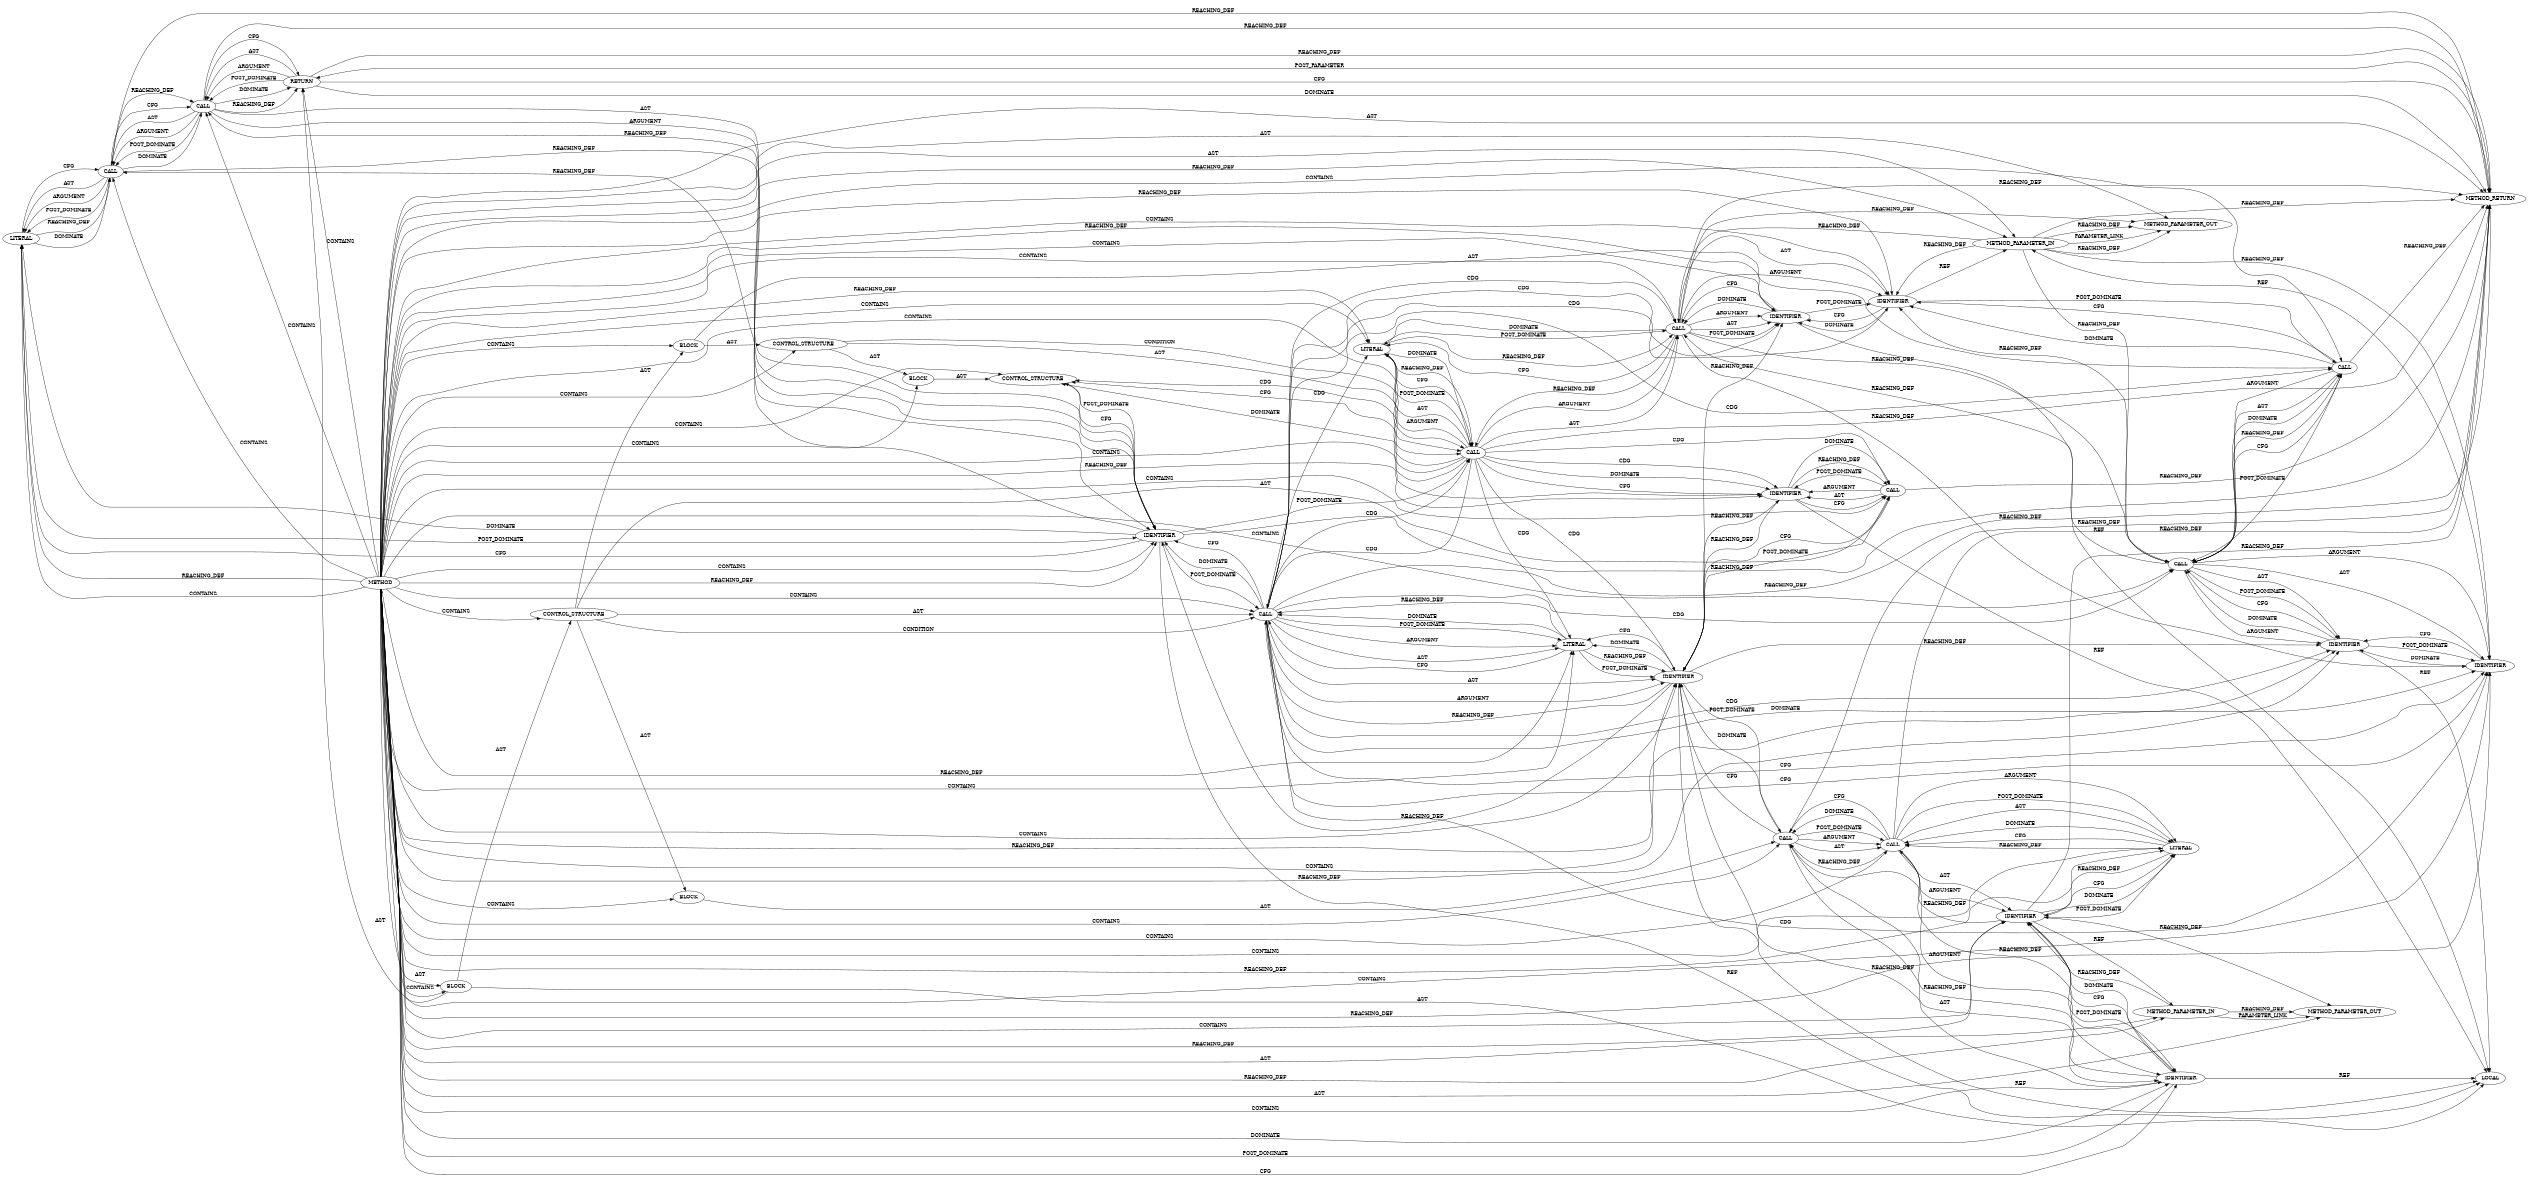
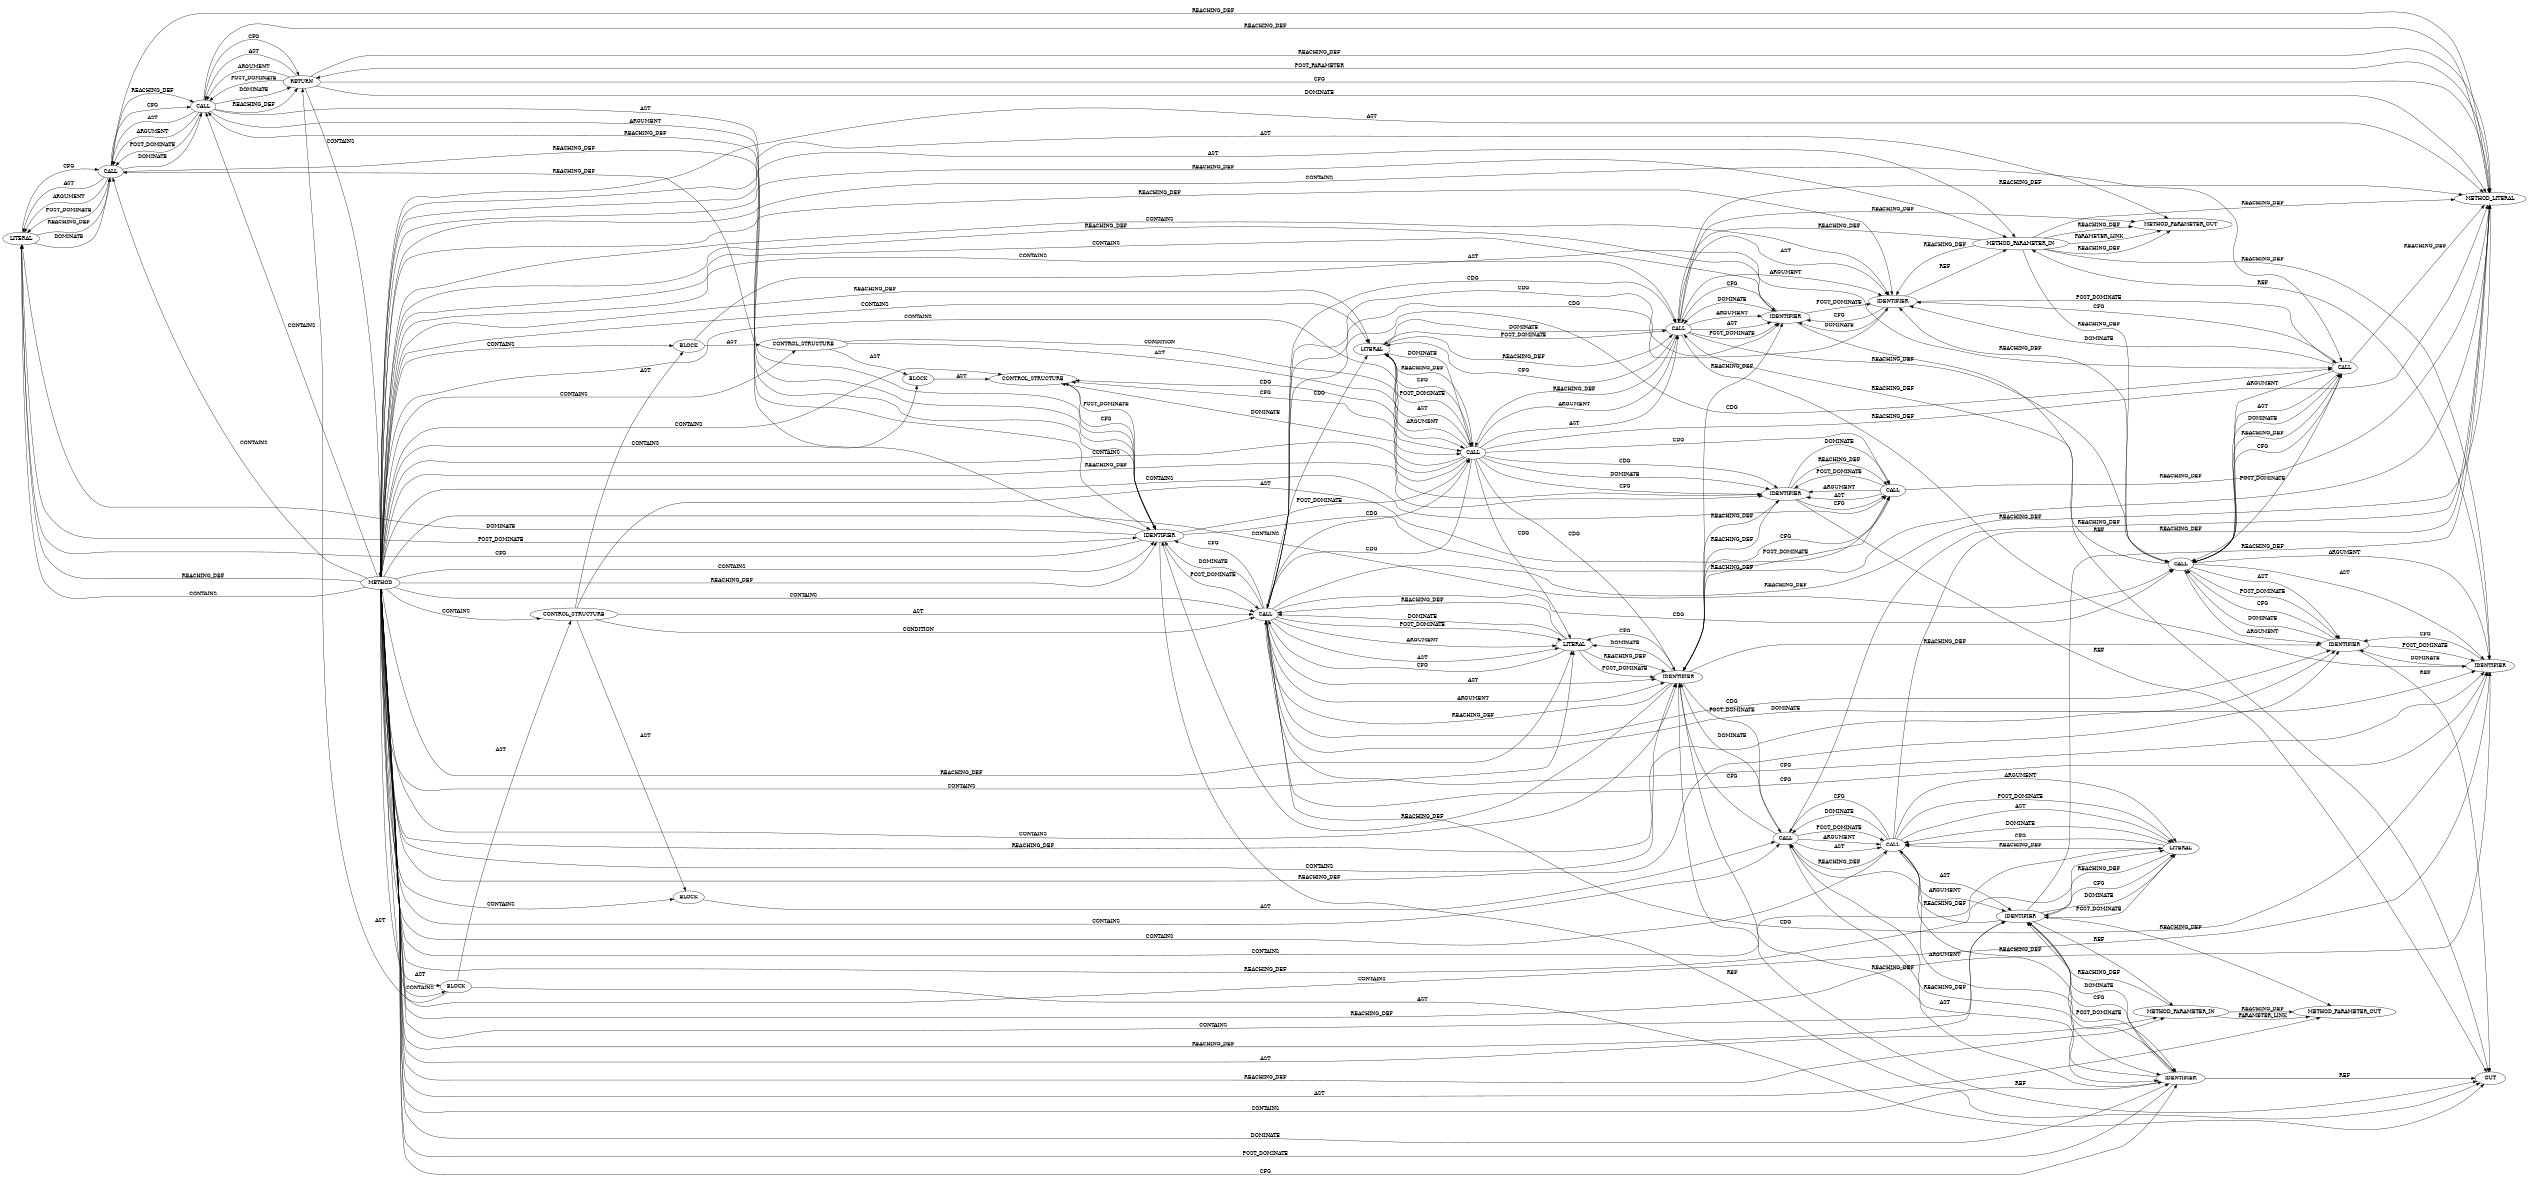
node "METHOD_RETURN": label "METHOD_RETURN" -> "METHOD_LITERAL"
edge "METHOD" -> "RETURN": reversed
node "LOCAL": label "LOCAL" -> "OUT"
